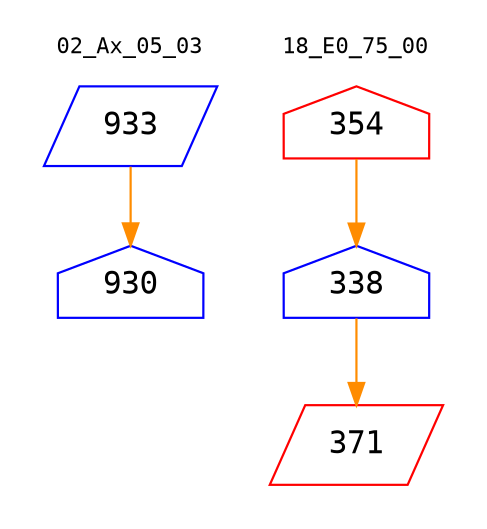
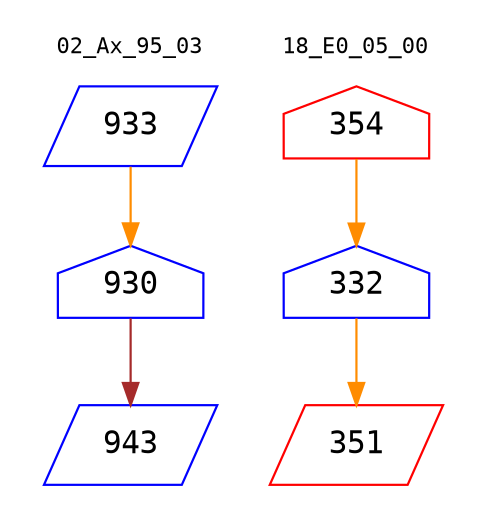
cluster "02_Ax_05_03": label "02_Ax_05_03" -> "02_Ax_95_03"
cluster "18_E0_75_00": label "18_E0_75_00" -> "18_E0_05_00"
node "338": label "338" -> "332"
node "943": added
node "371": label "371" -> "351"
